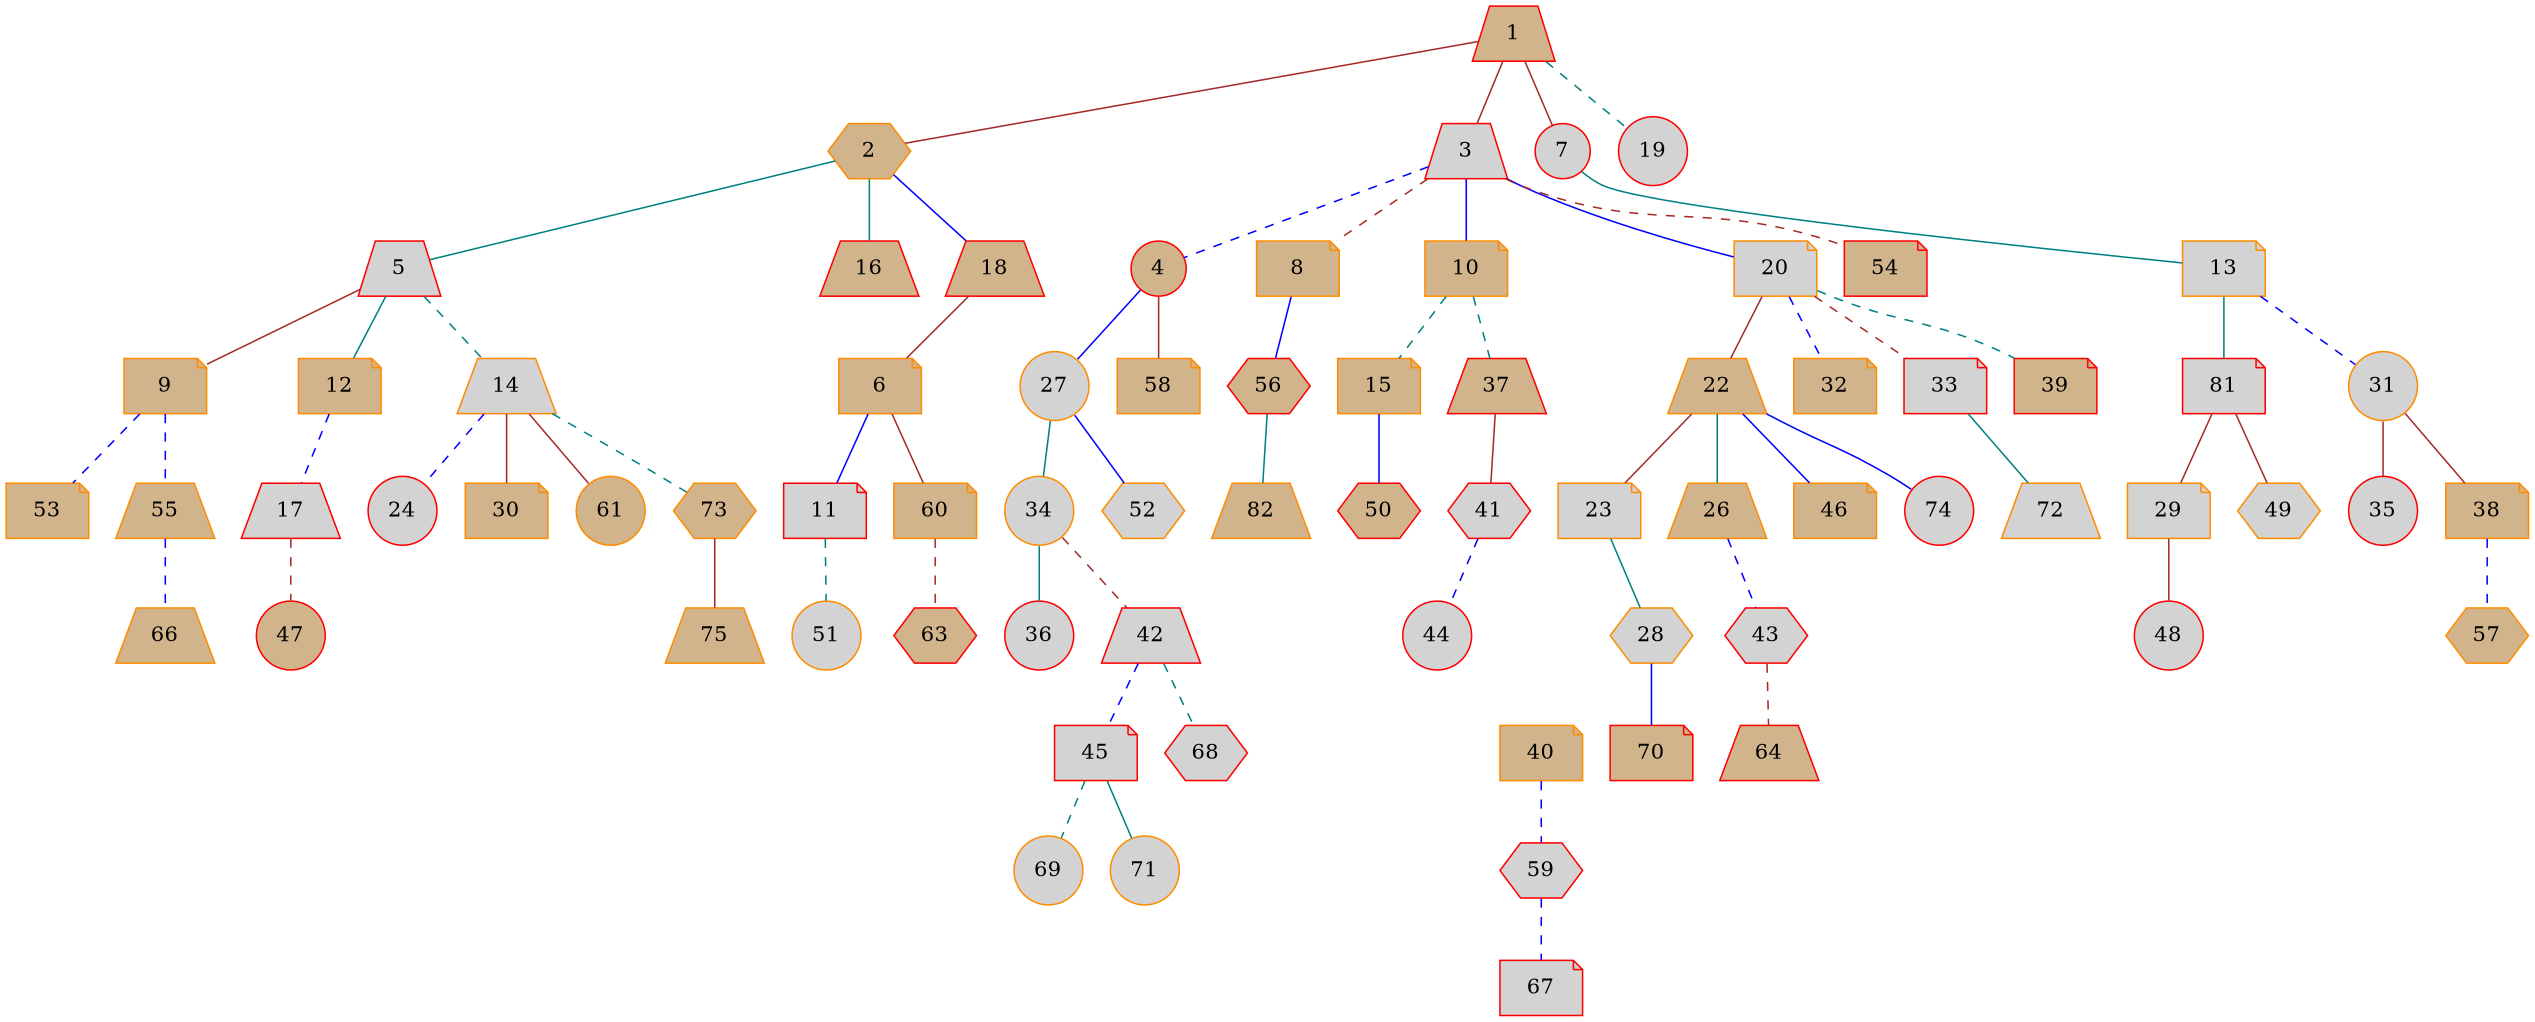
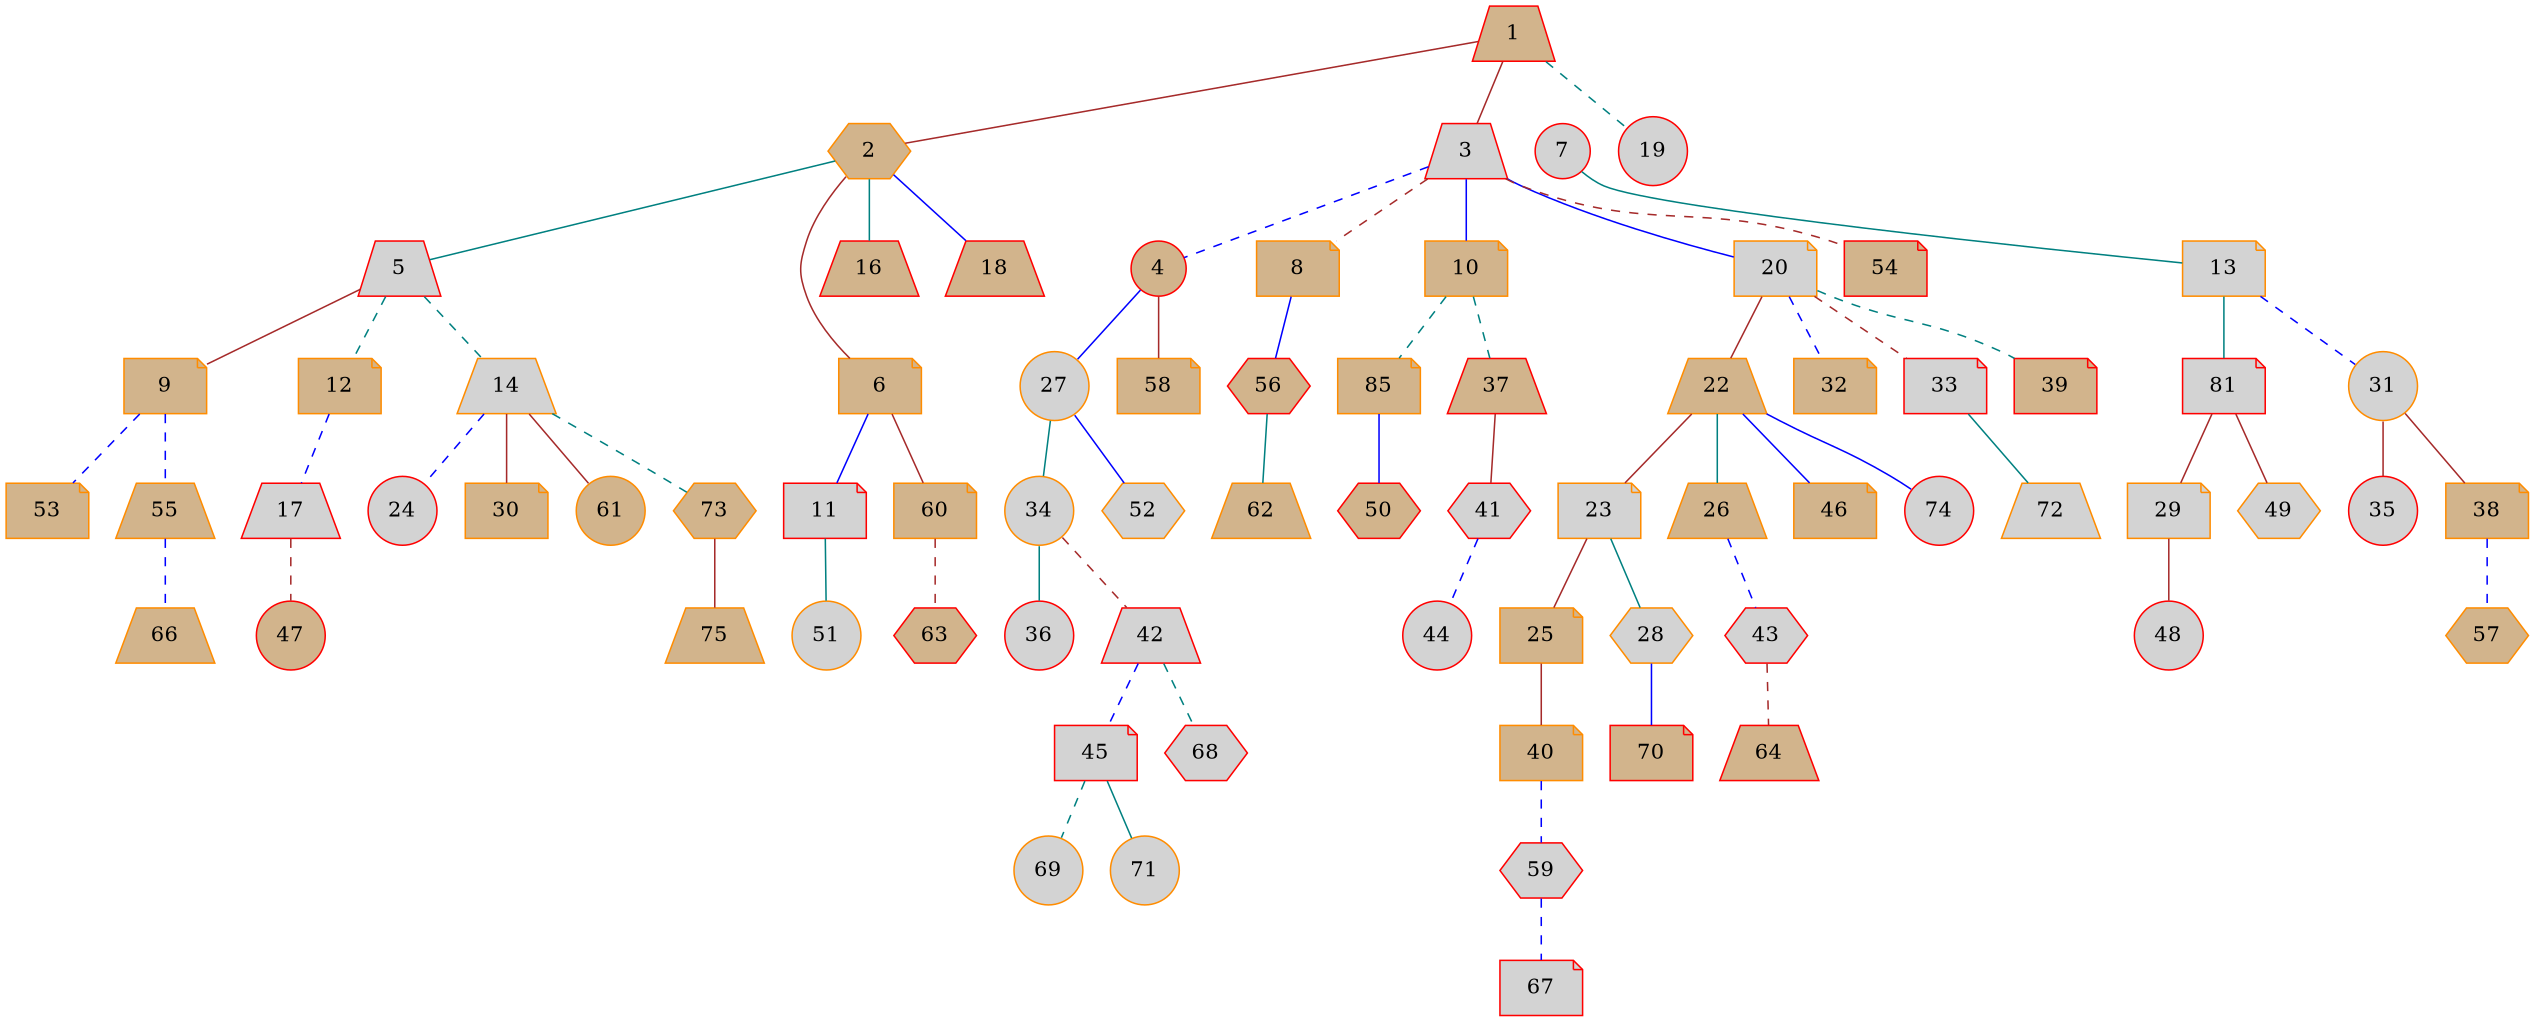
edge "1" -- "7": removed
edge "5" -- "12": style solid -> dashed
edge "18" -- "6": now "2" -- "6"
node "15": label "15" -> "85"
node "82": label "82" -> "62"
edge "11" -- "51": style dashed -> solid
node "25": added
